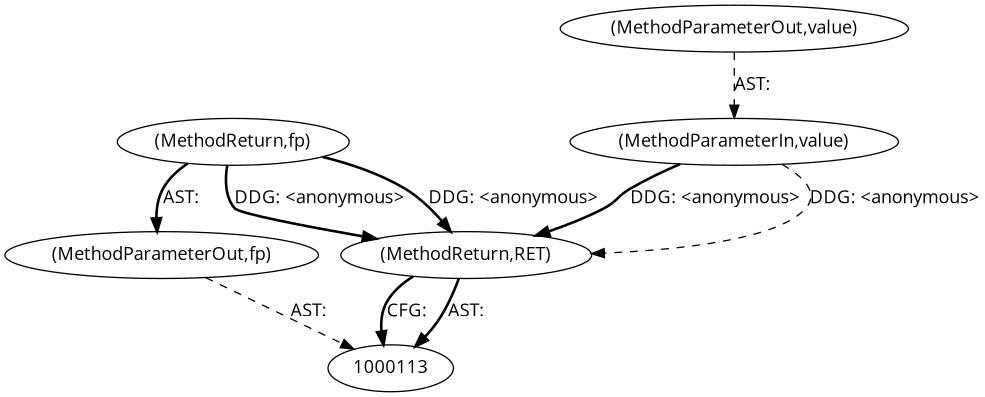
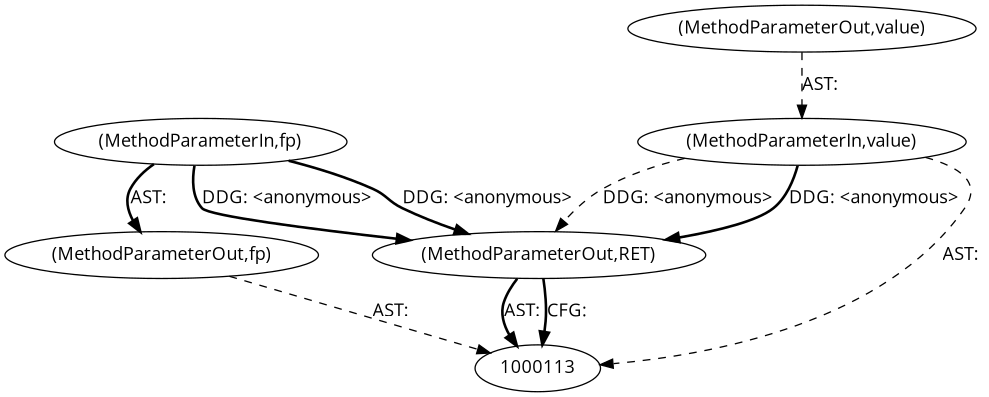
node "(MethodReturn,fp)": label "(MethodReturn,fp)" -> "(MethodParameterIn,fp)"
node "(MethodReturn,RET)": label "(MethodReturn,RET)" -> "(MethodParameterOut,RET)"
edge "(MethodParameterIn,value)" -> "1000113": added, label "AST:"
